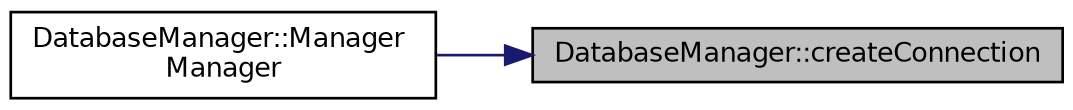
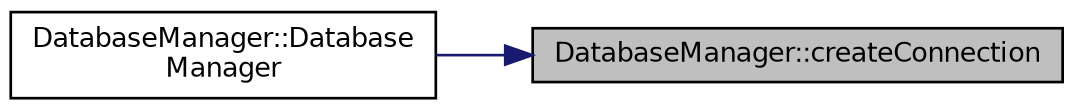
node "DatabaseManager::Manager Manager": label "DatabaseManager::Manager Manager" -> "DatabaseManager::Database Manager"
